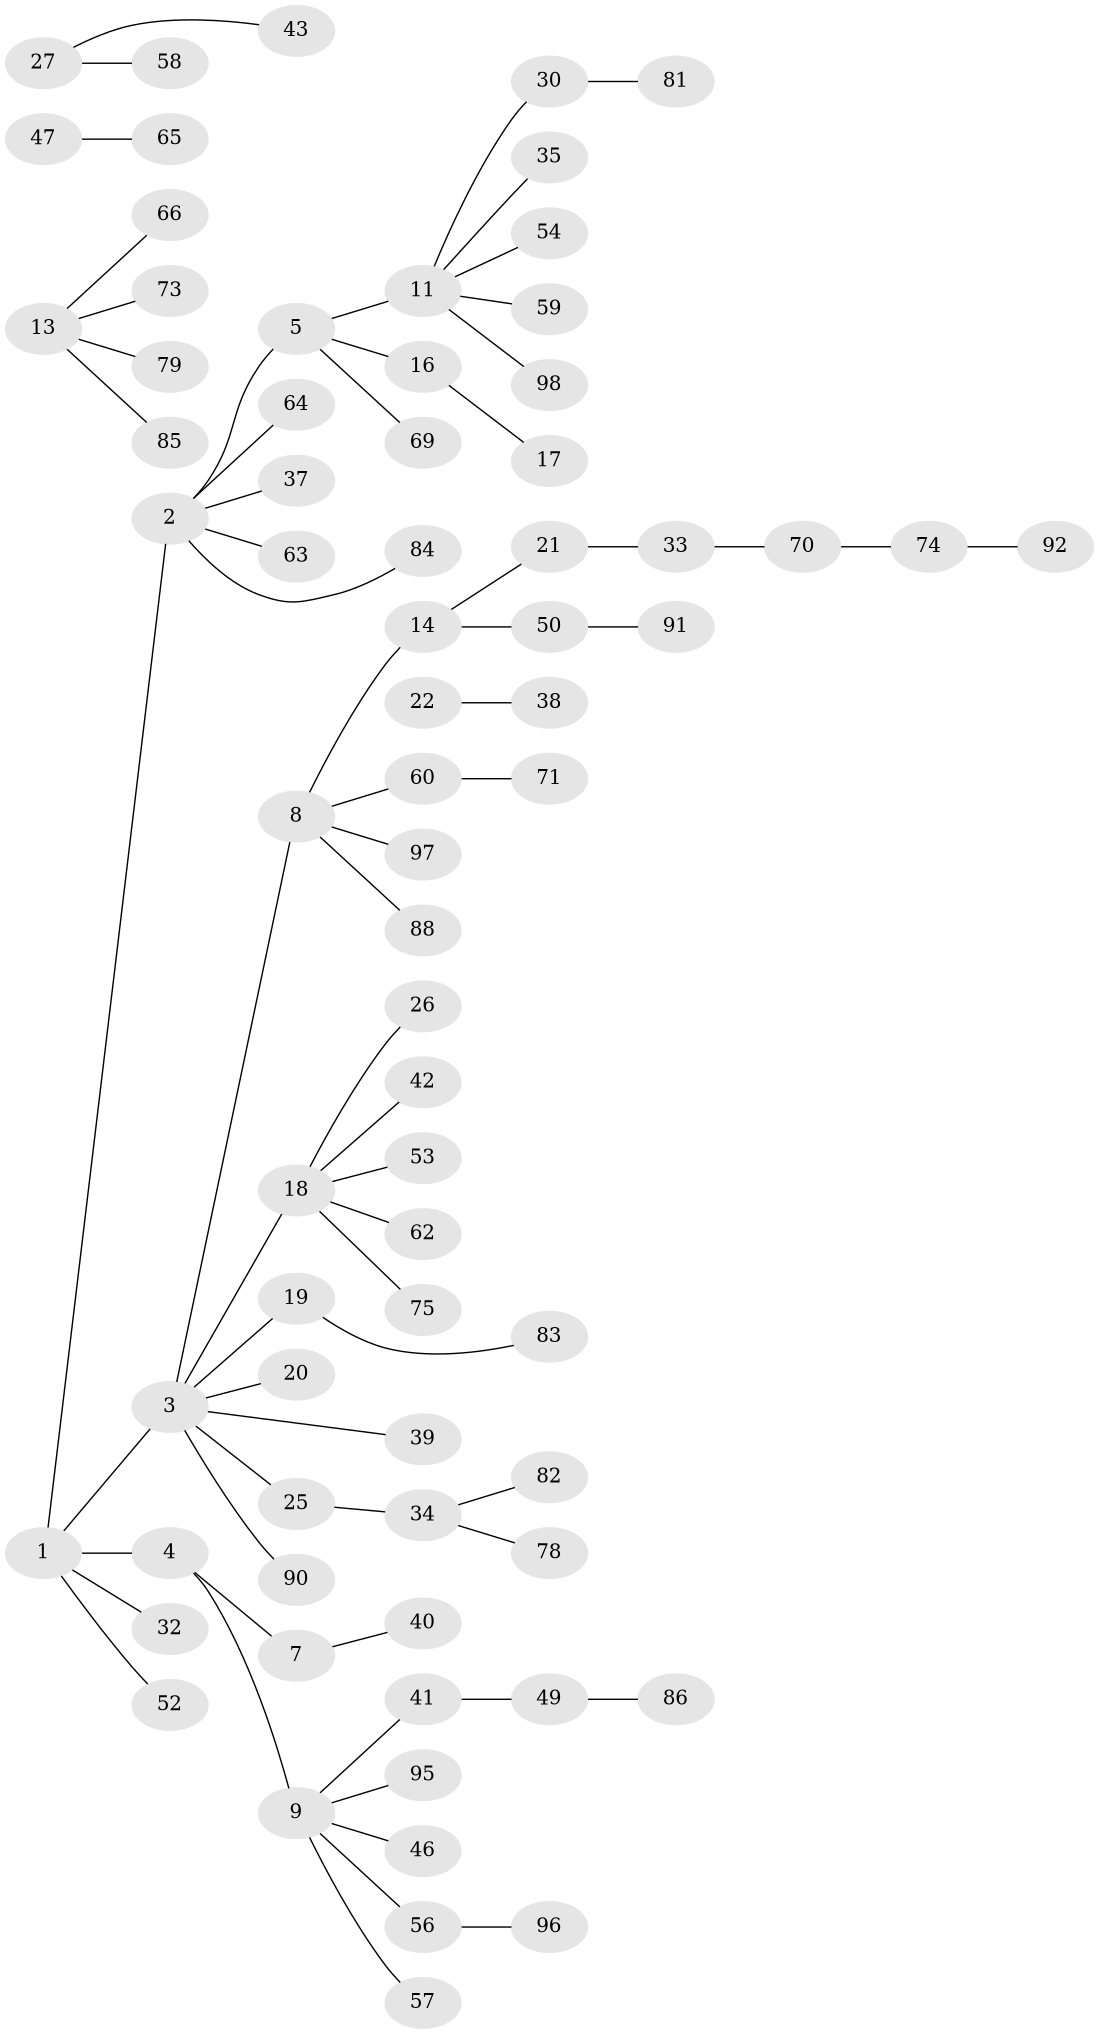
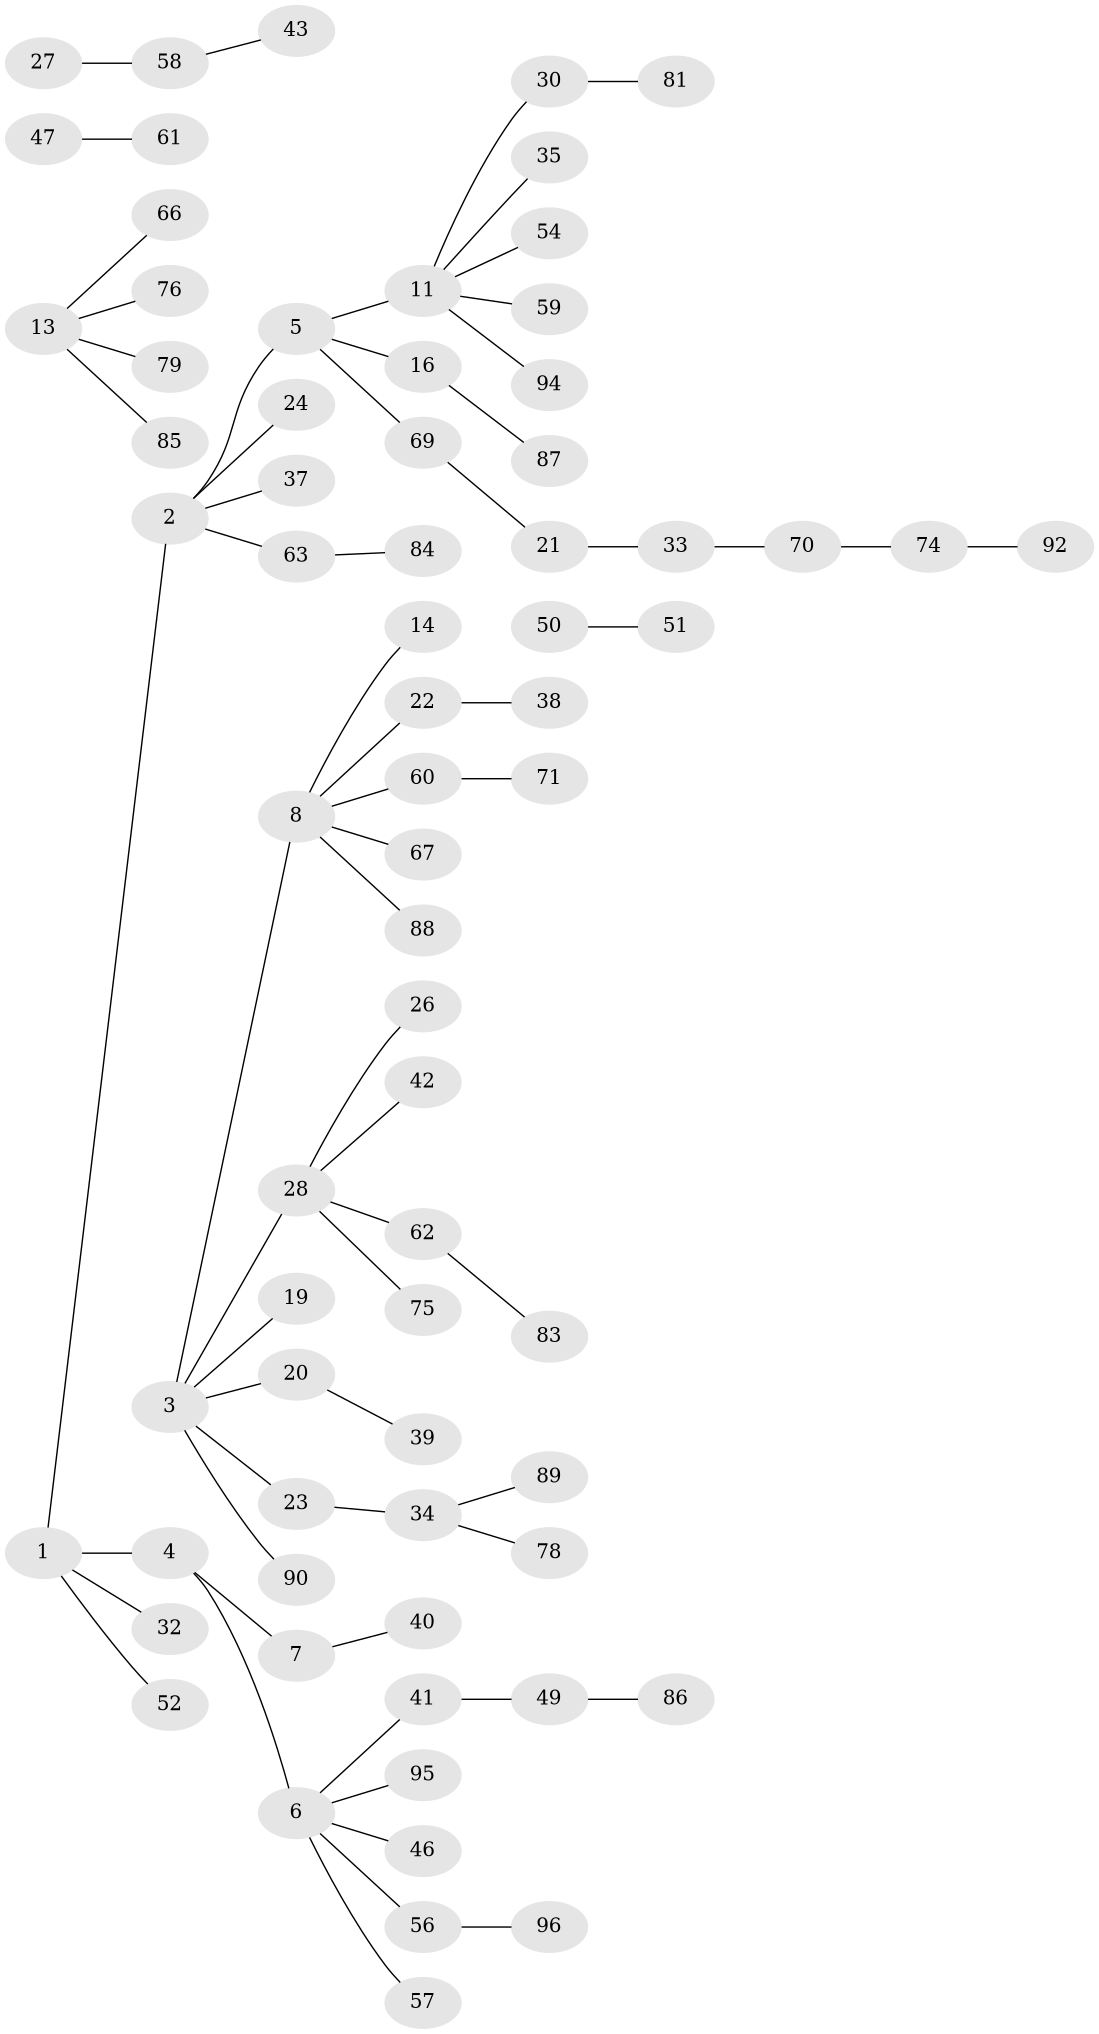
edge "43" -- "27": now "43" -- "58"
node "65": label "65" -> "61"
node "73": label "73" -> "76"
node "98": label "98" -> "94"
node "64": label "64" -> "24"
node "17": label "17" -> "87"
edge "21" -- "14": now "21" -- "69"
edge "2" -- "84": now "63" -- "84"
edge "14" -- "50": removed
node "91": label "91" -> "51"
edge "22" -- "8": added
node "97": label "97" -> "67"
node "53": removed
node "18": label "18" -> "28"
edge "19" -- "83": now "62" -- "83"
edge "3" -- "39": now "20" -- "39"
node "82": label "82" -> "89"
edge "3" -- "1": removed
node "25": label "25" -> "23"
node "9": label "9" -> "6"
